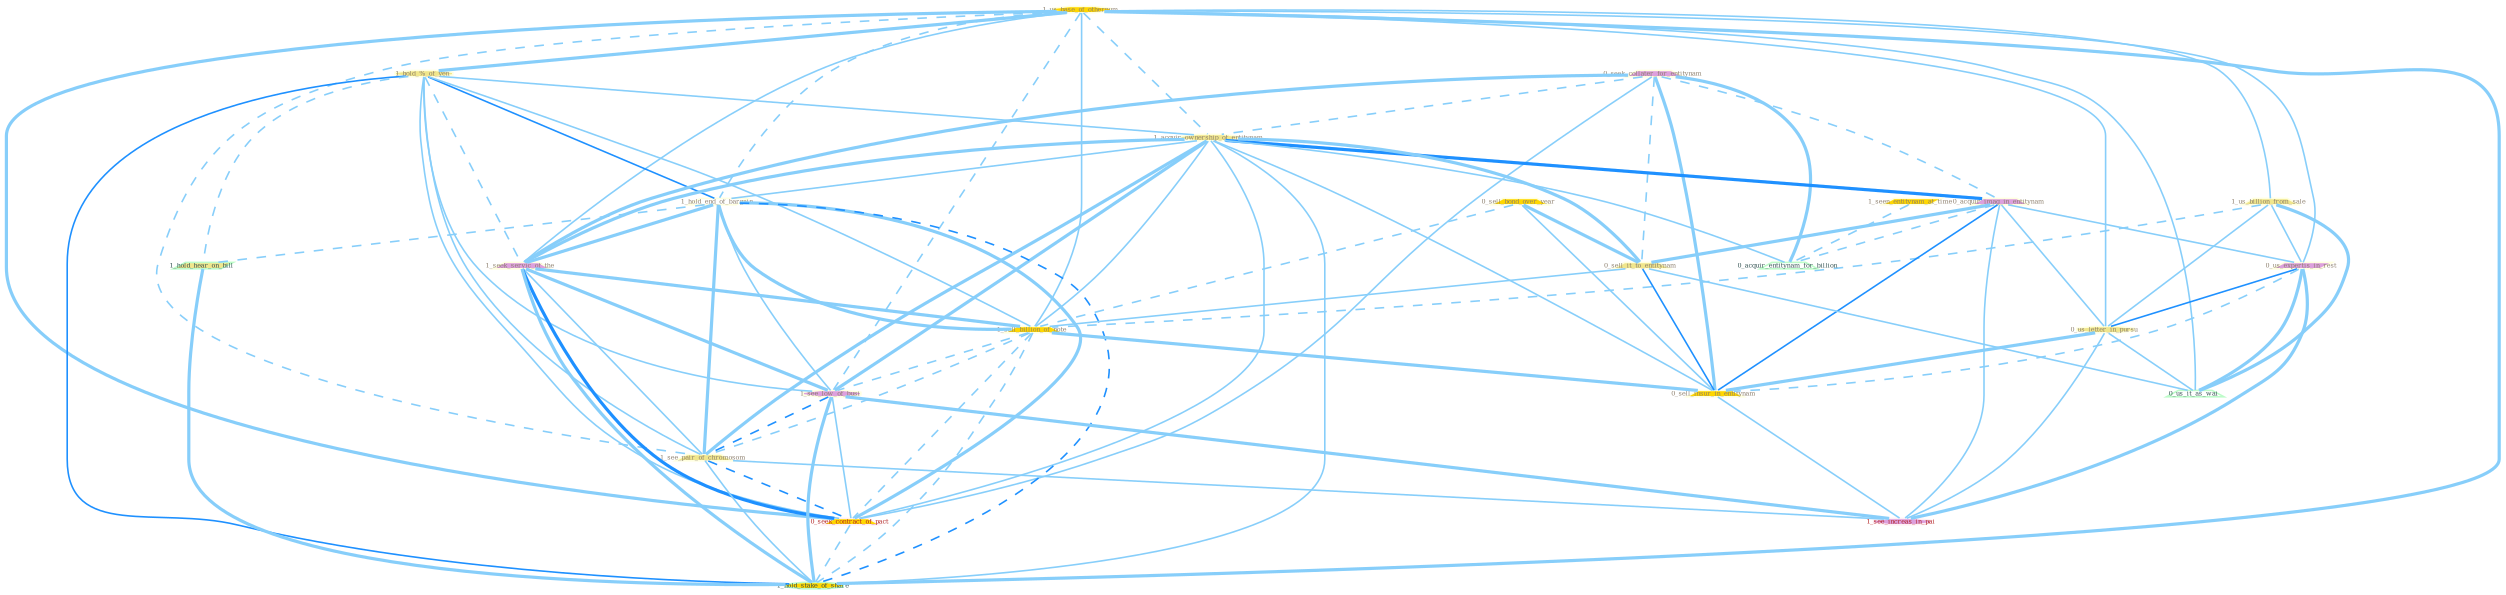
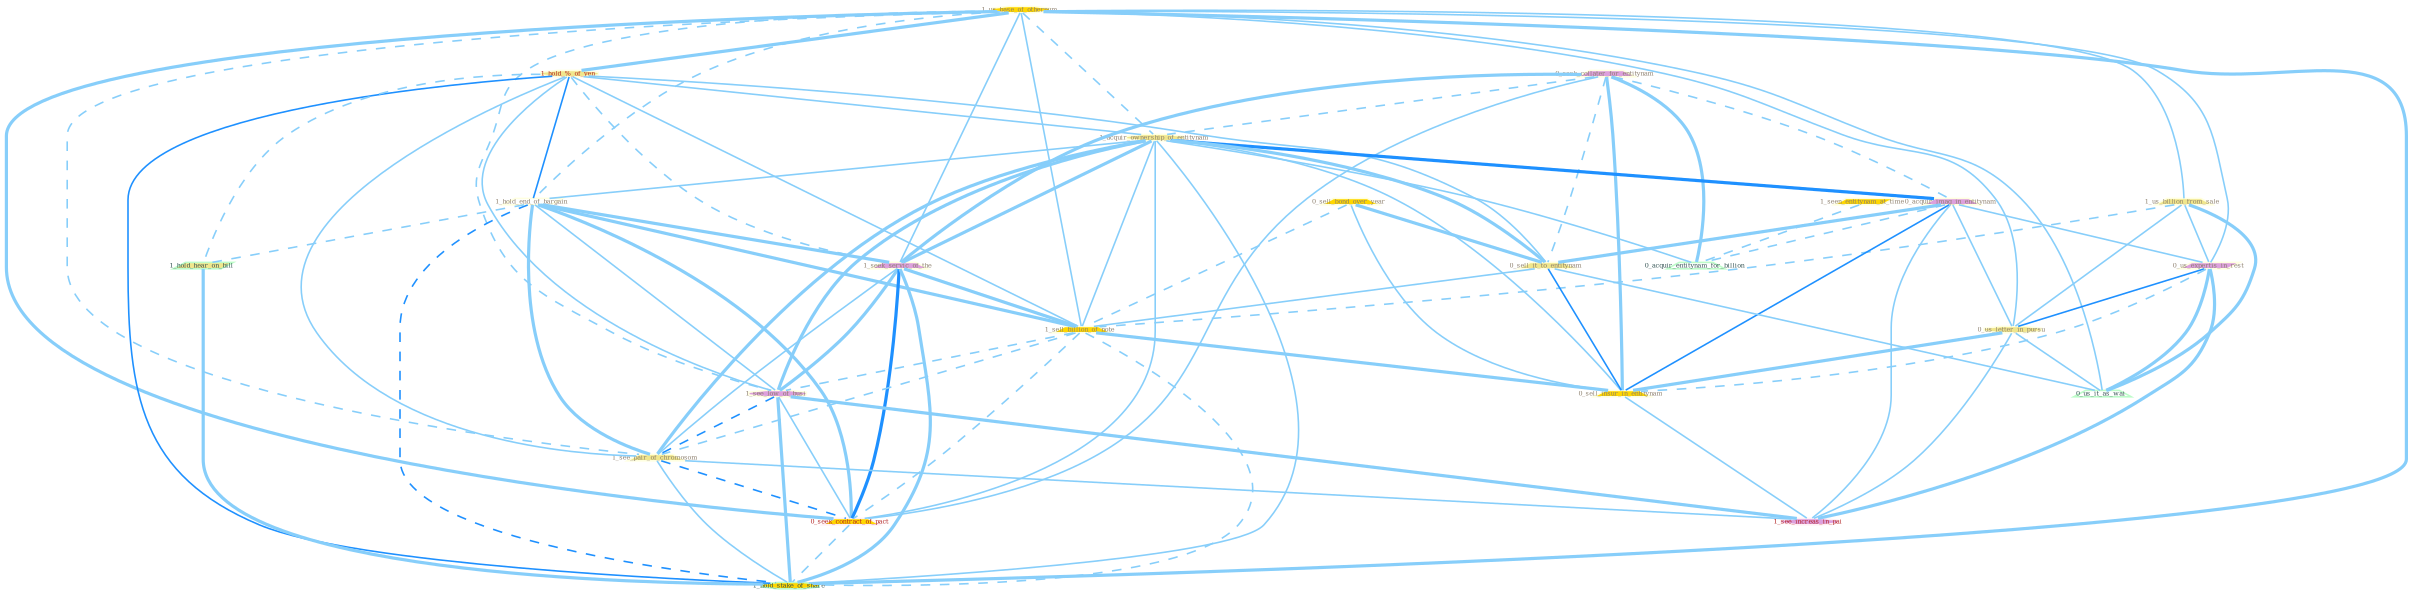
node "1_hold_%_of_yen": fontcolor #8b7d6b -> #b22222
edge "1_hold_%_of_yen" -- "0_seek_contract_of_pact": now "1_hold_%_of_yen" -- "0_sell_it_to_entitynam"
